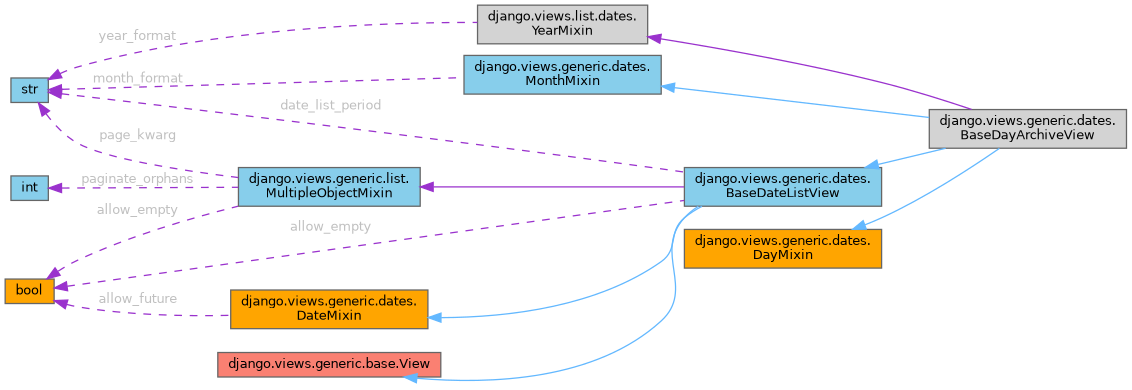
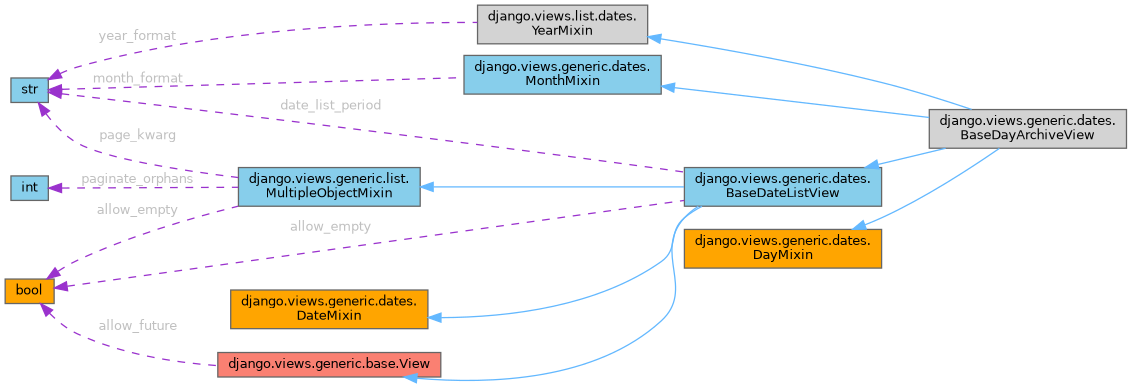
edge "django.views.generic.dates. BaseDayArchiveView" -> "django.views.list.dates. YearMixin": color darkorchid3 -> steelblue1
edge "django.views.generic.dates. BaseDateListView" -> "django.views.generic.list. MultipleObjectMixin": color darkorchid3 -> steelblue1
edge "django.views.generic.dates. DateMixin" -> "bool": now "django.views.generic.base.View" -> "bool"
